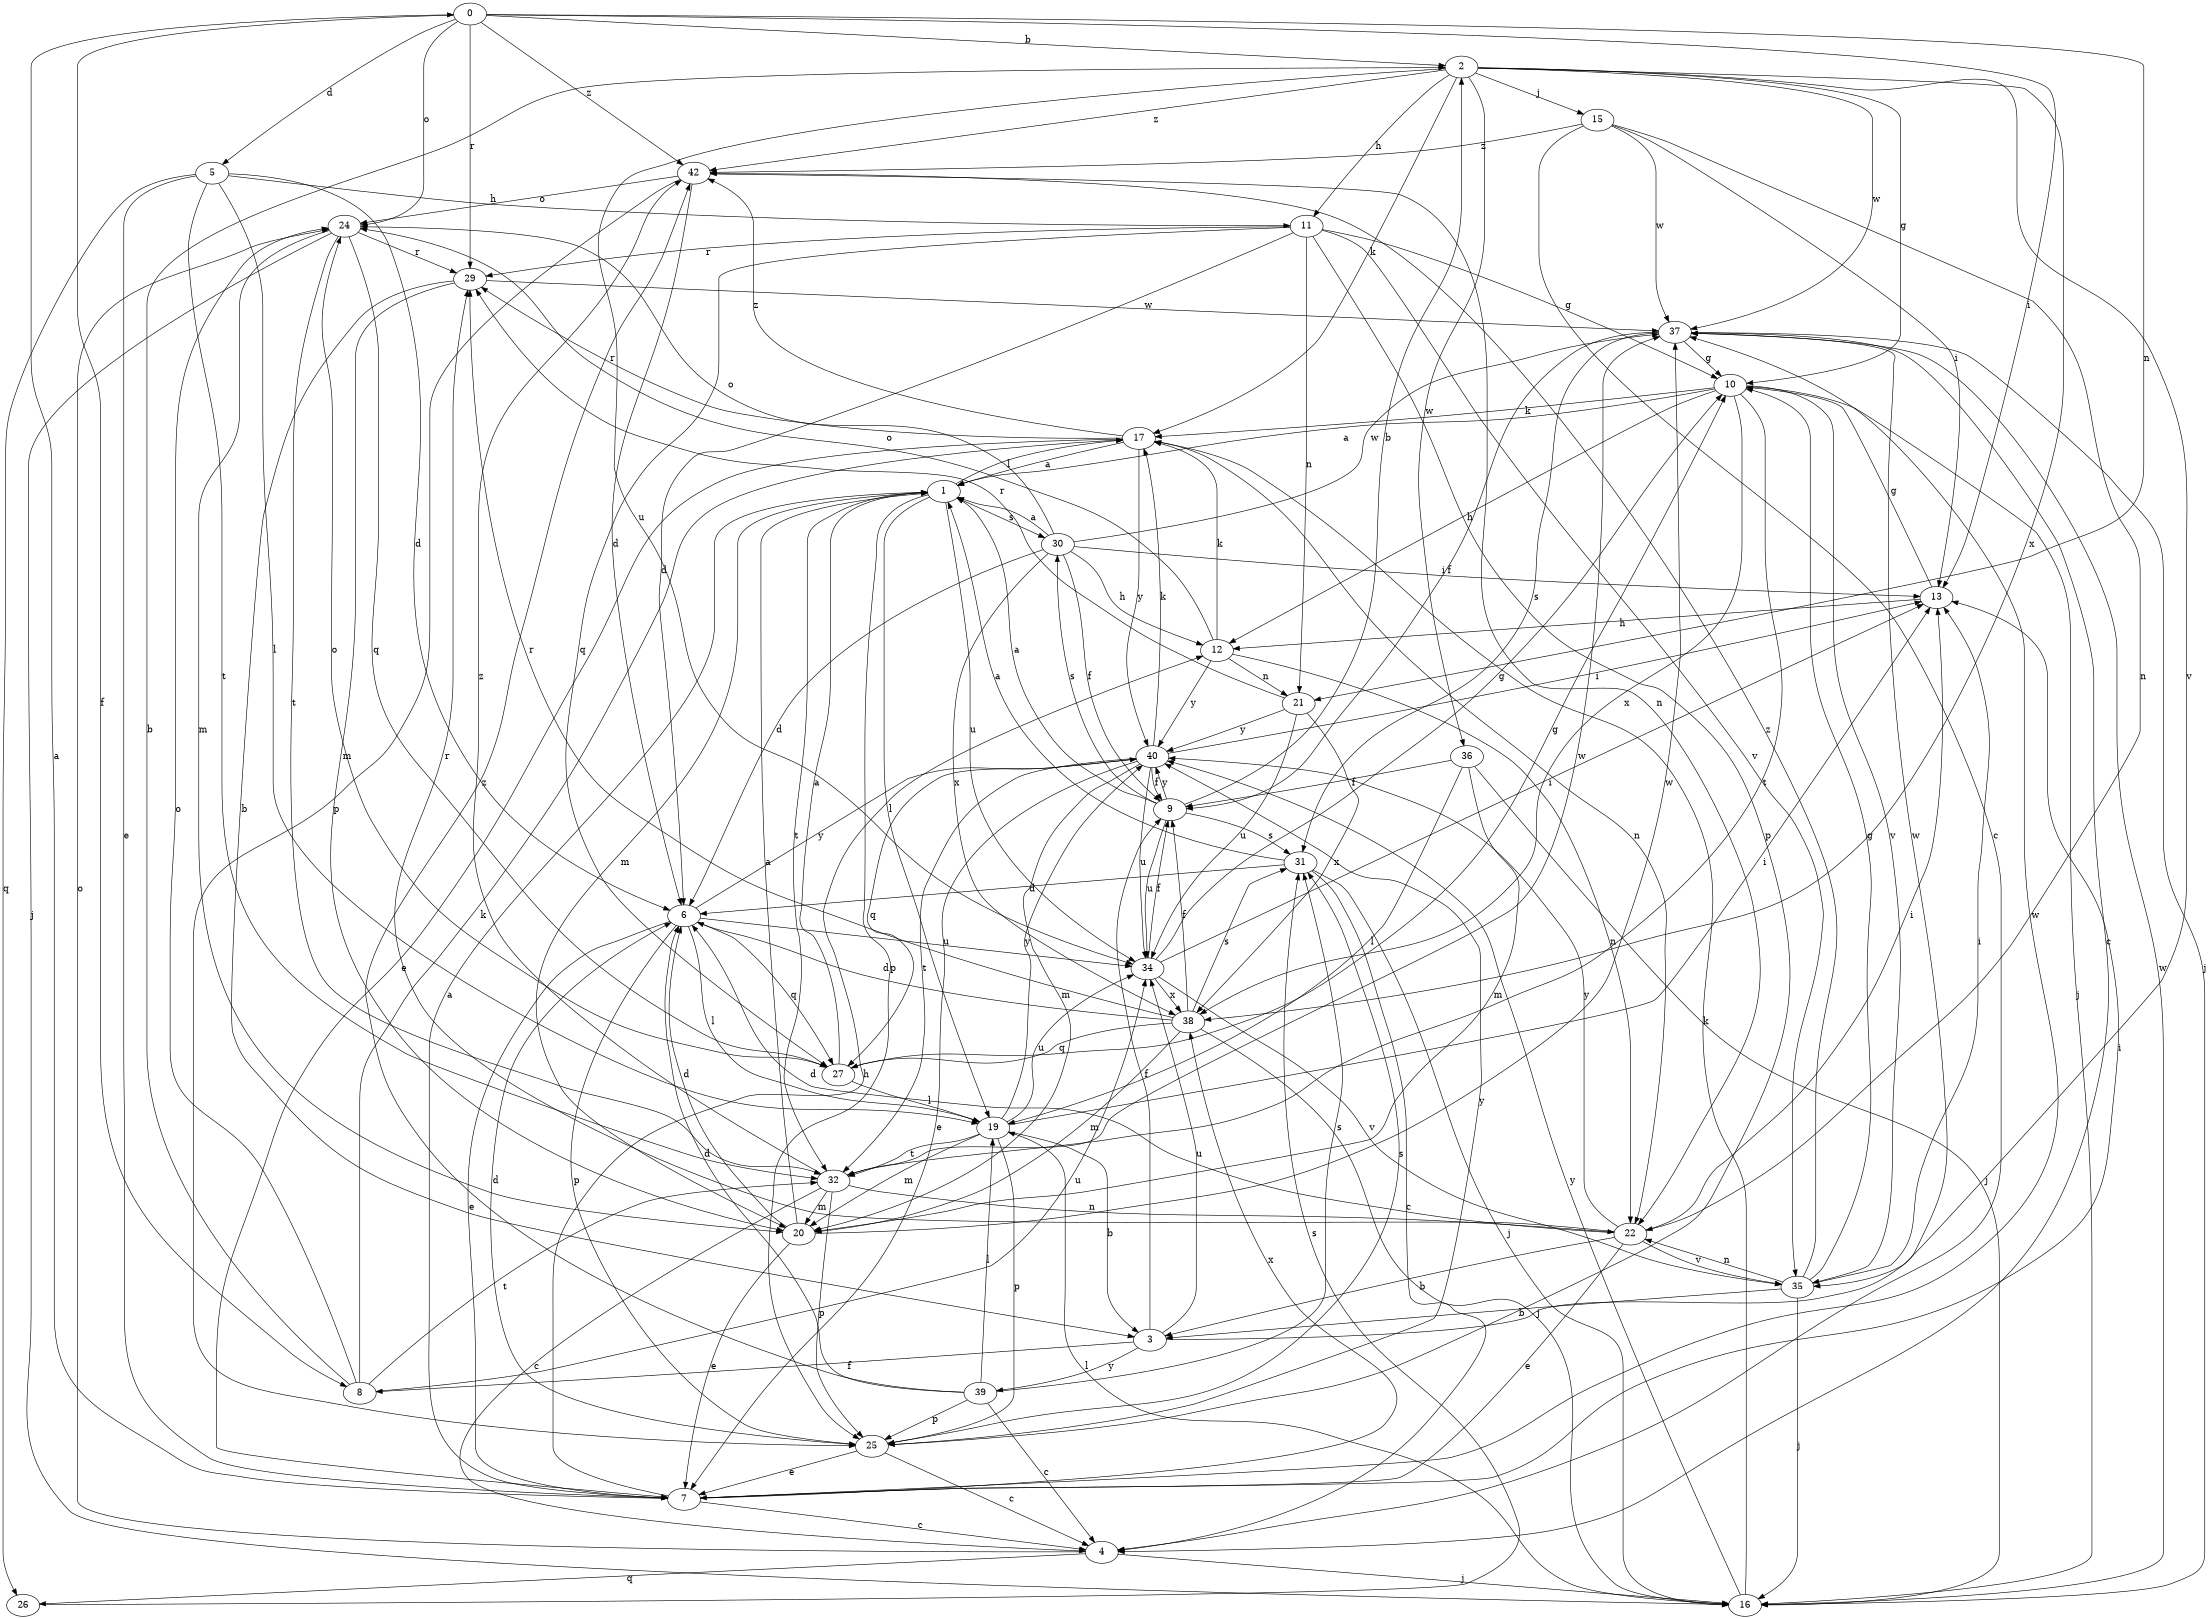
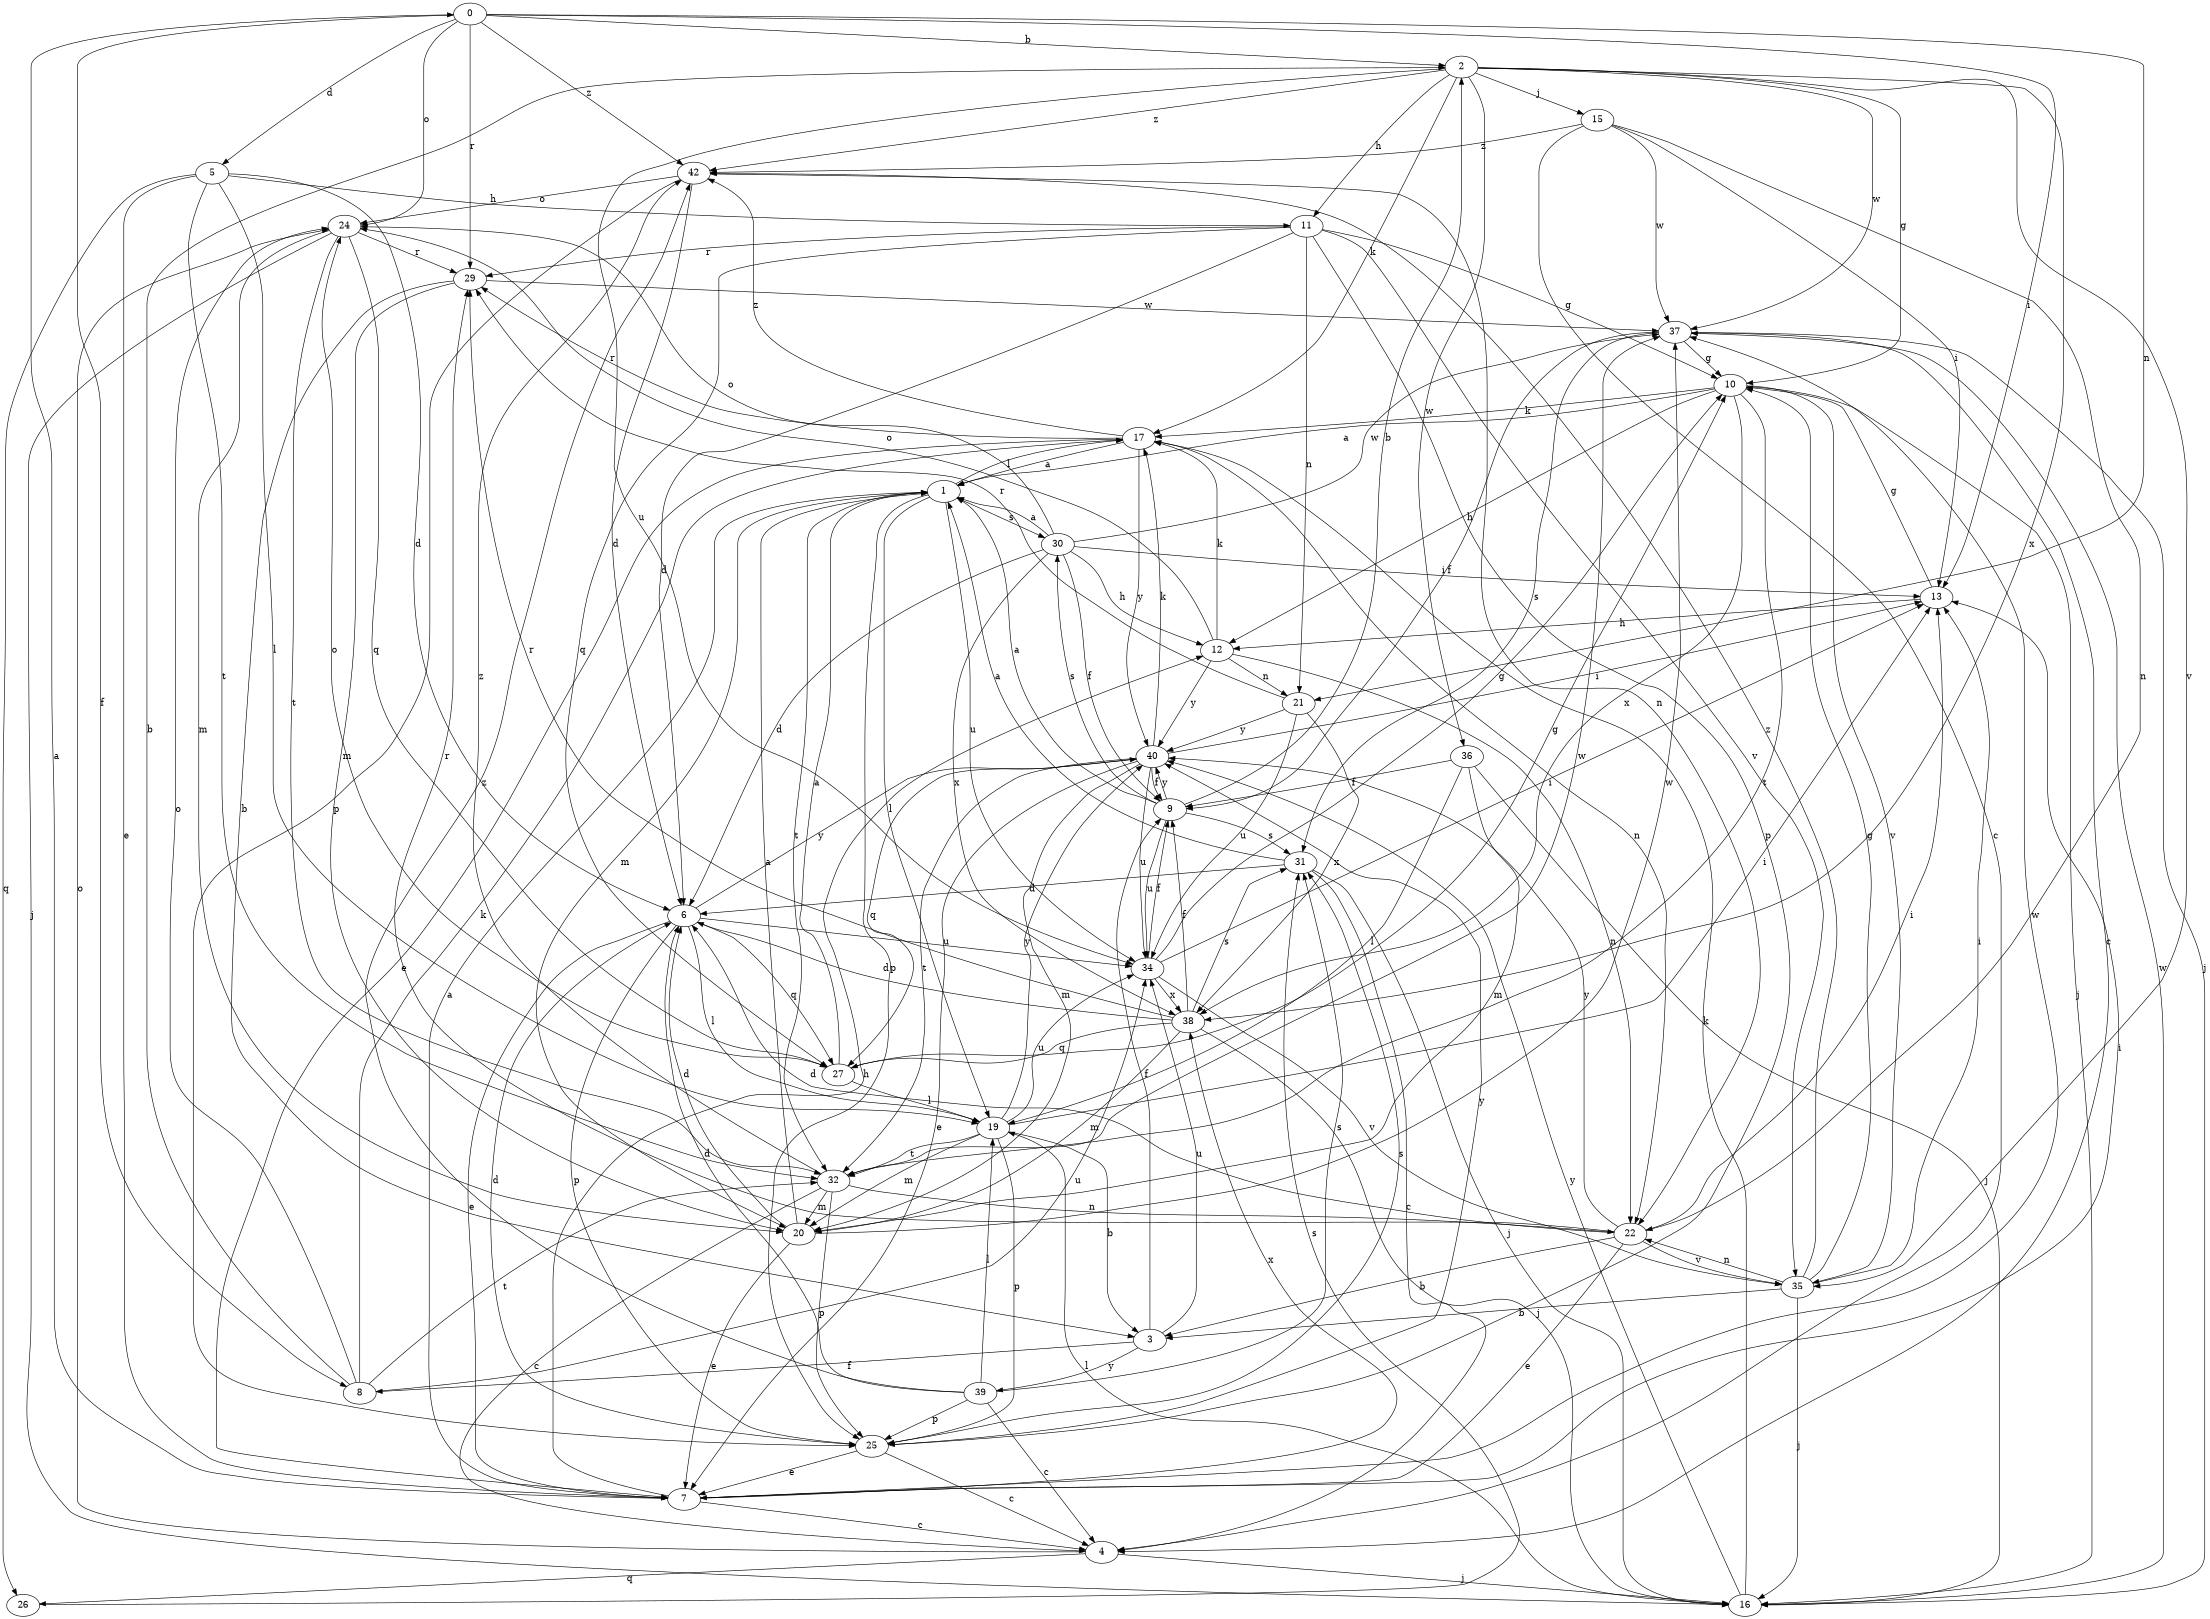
edge "3" -> "37": removed, label "w"
